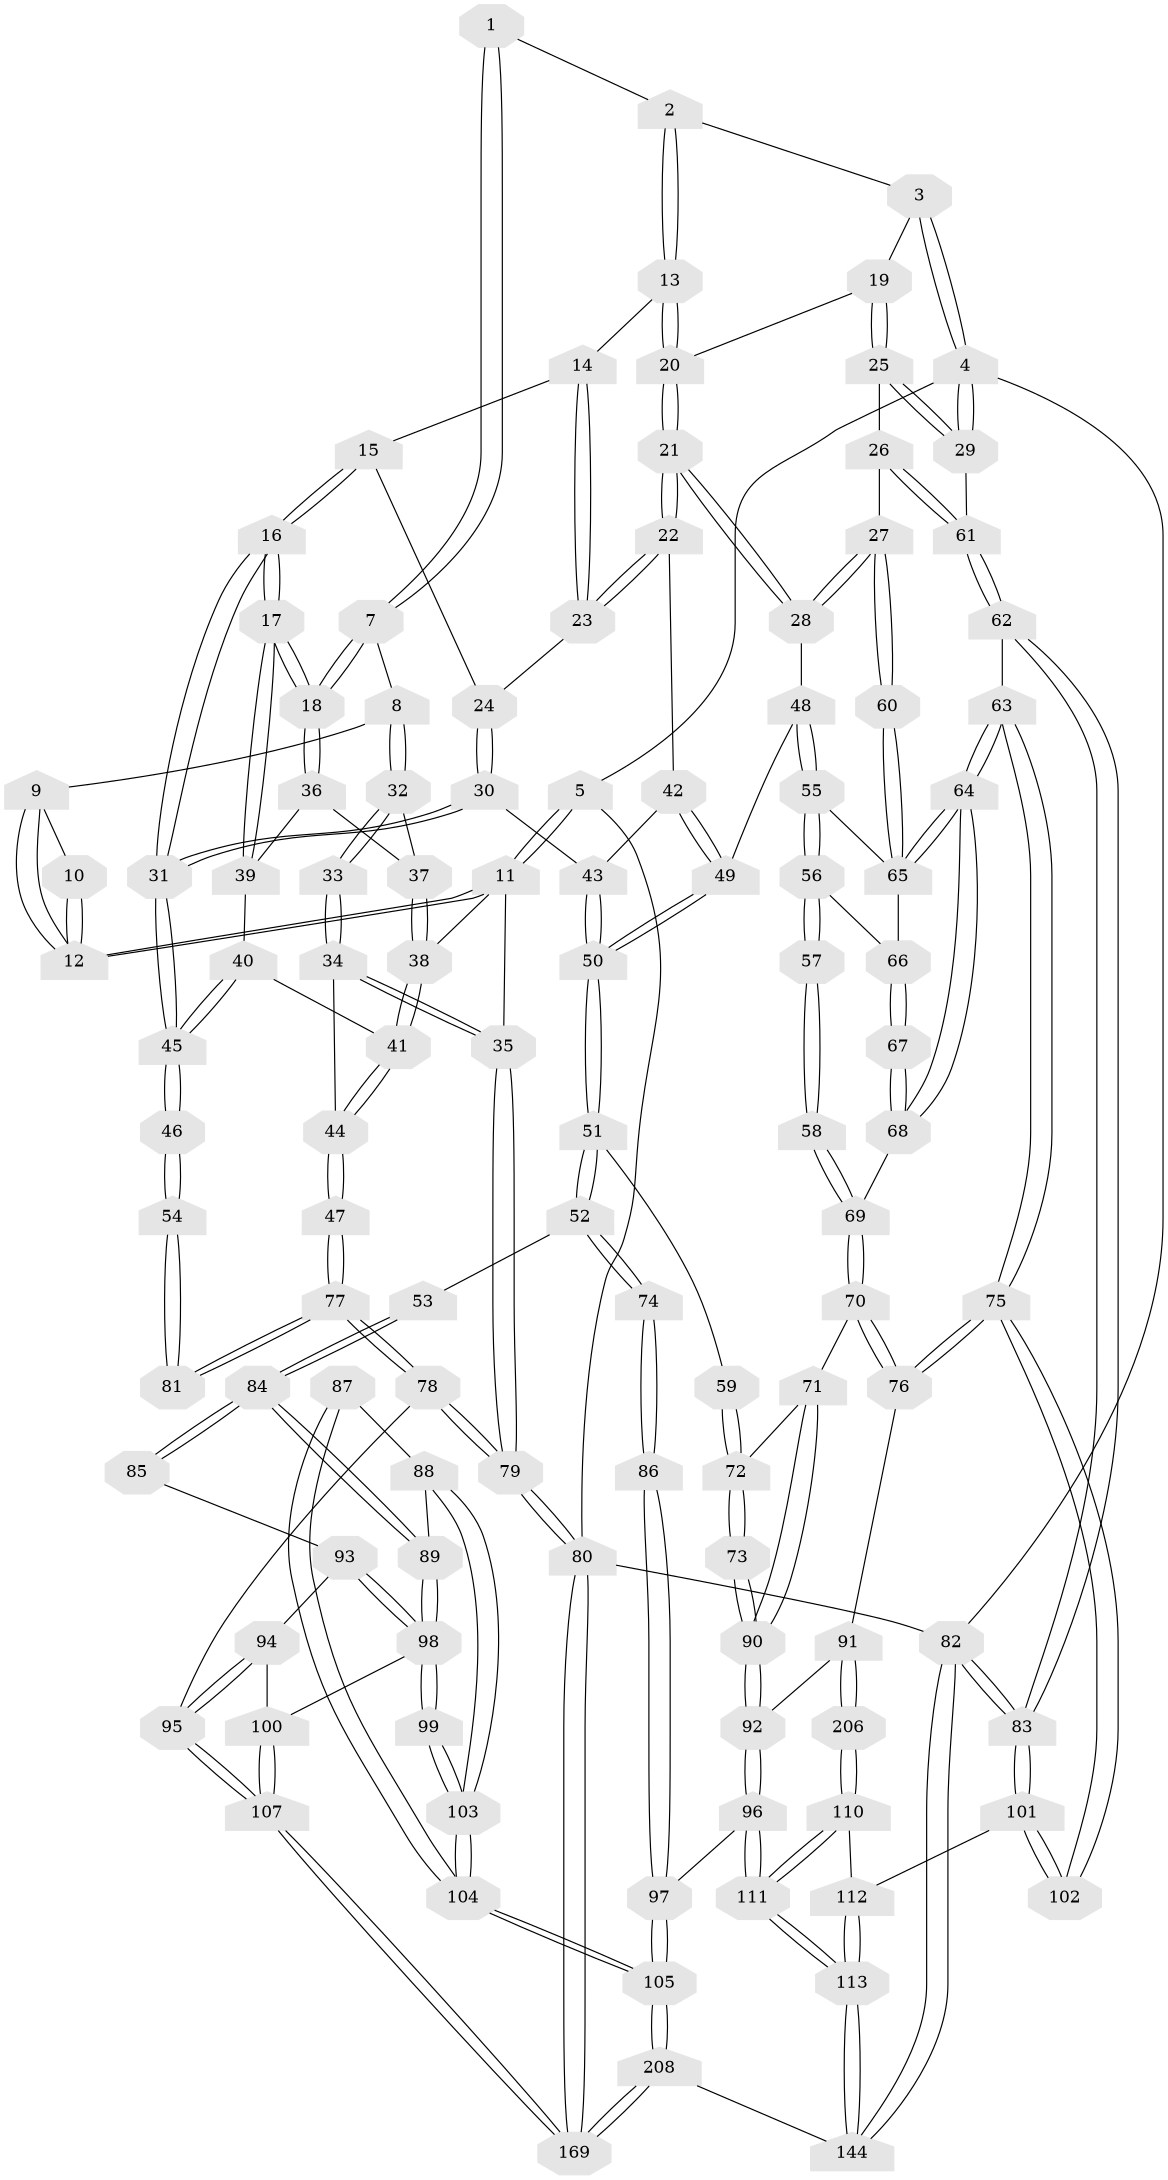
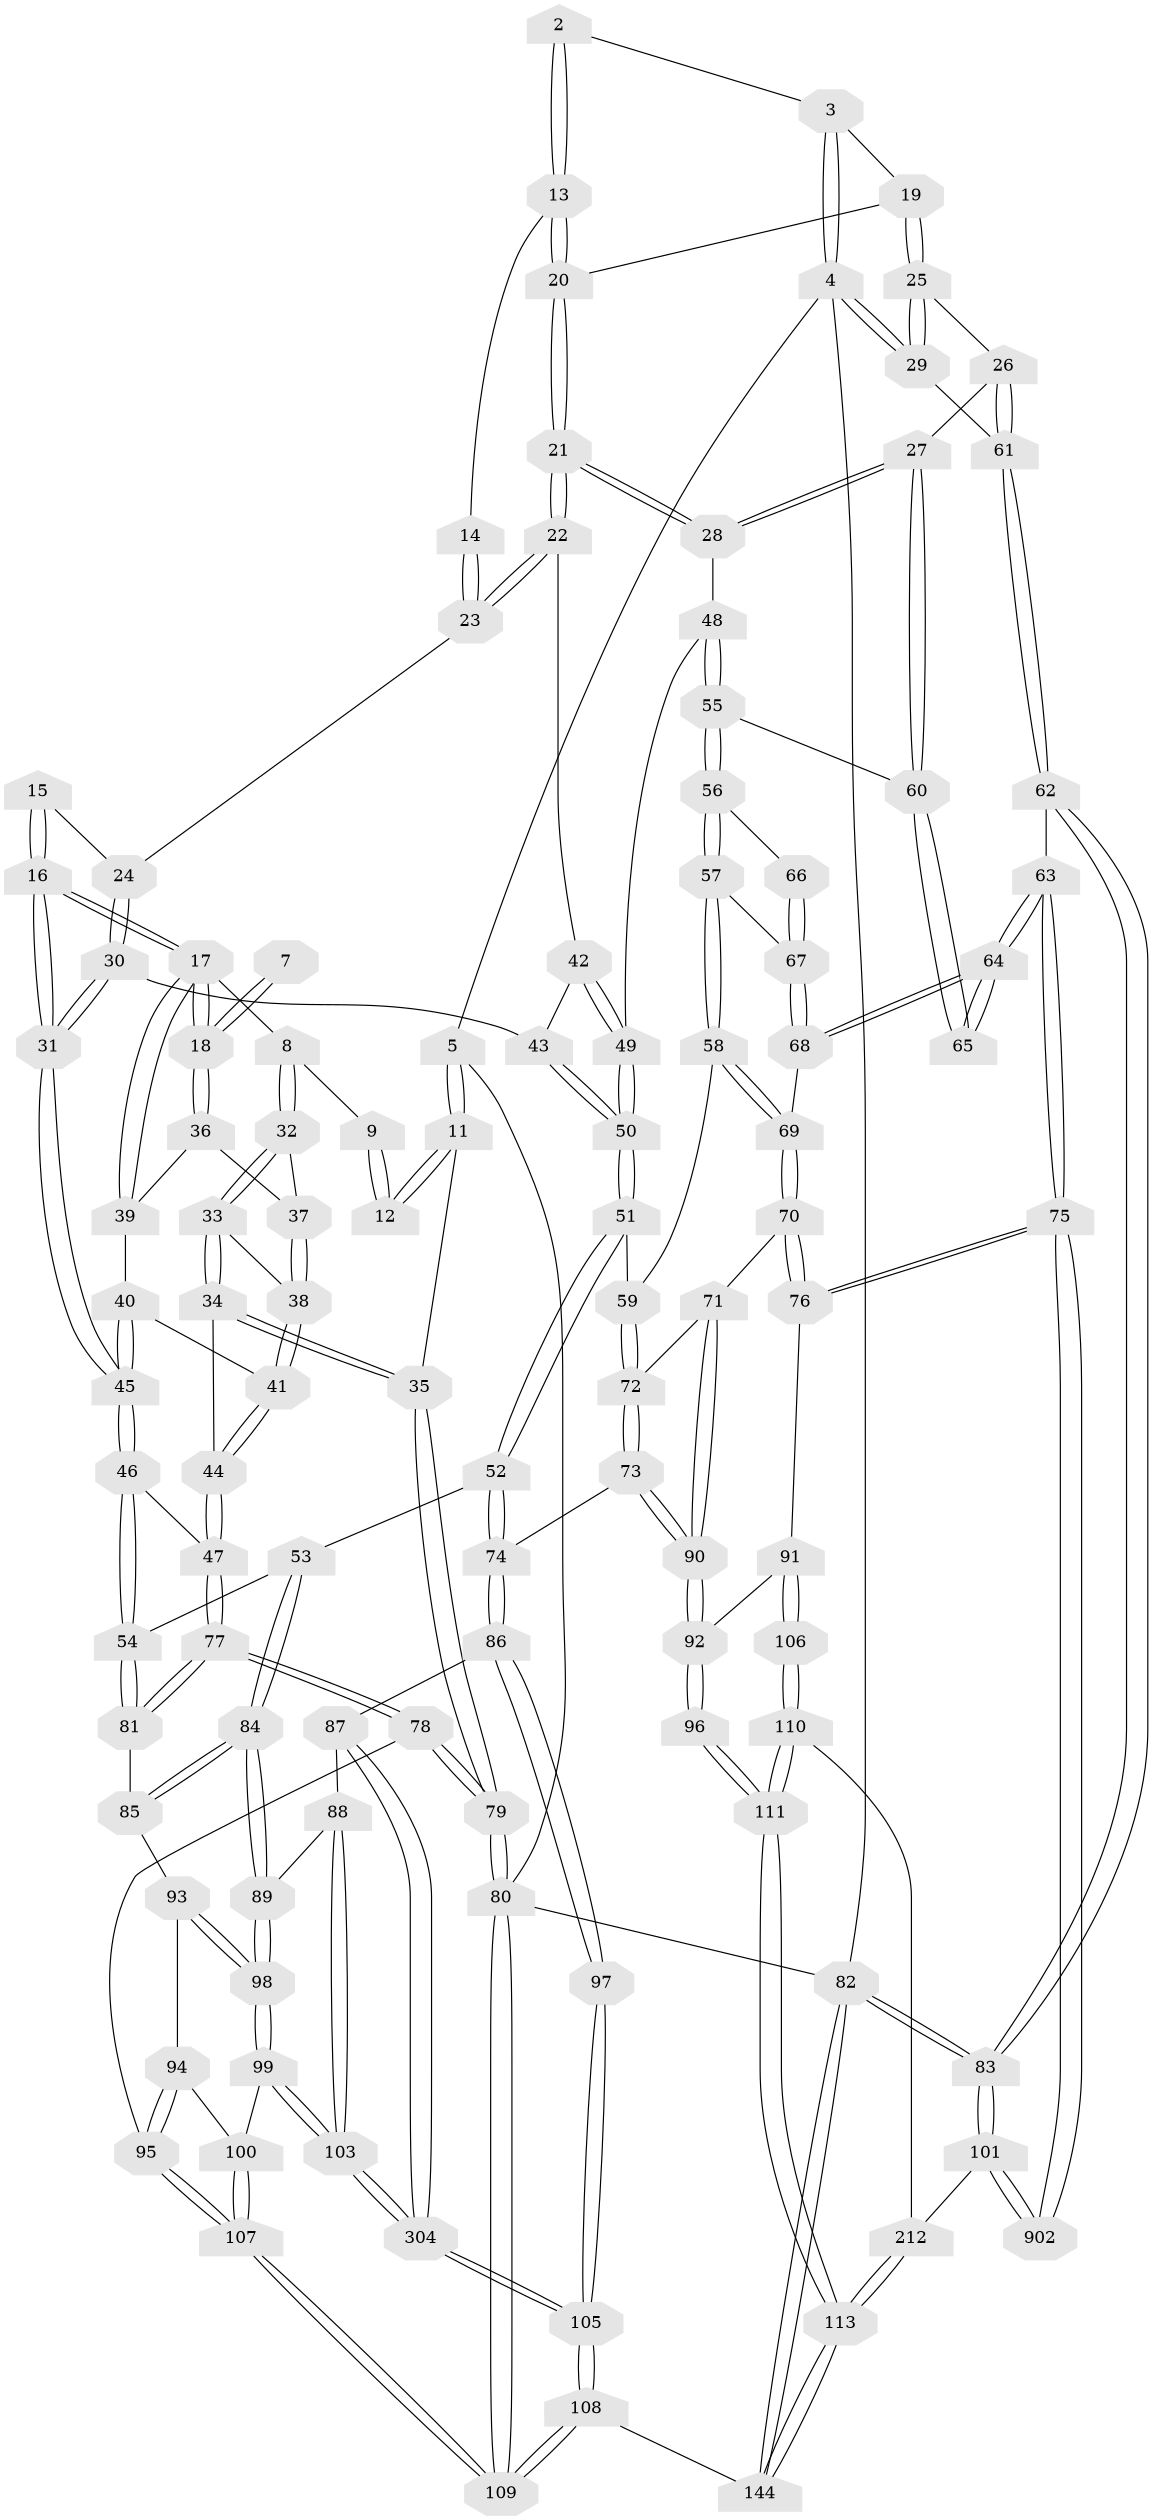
node "1": removed
edge "14" -- "15": removed
edge "7" -- "8": now "17" -- "8"
edge "55" -- "65": now "55" -- "60"
node "10": removed
edge "65" -- "66": removed
edge "11" -- "38": now "33" -- "38"
edge "57" -- "67": added
edge "58" -- "59": added
edge "46" -- "47": added
edge "73" -- "74": added
edge "53" -- "54": added
edge "98" -- "100": now "99" -- "100"
edge "86" -- "87": added
node "206": label "206" -> "106"
edge "81" -- "85": added
edge "96" -- "97": removed
node "104": label "104" -> "304"
node "112": label "112" -> "212"
node "102": label "102" -> "902"
node "208": label "208" -> "108"
node "169": label "169" -> "109"
